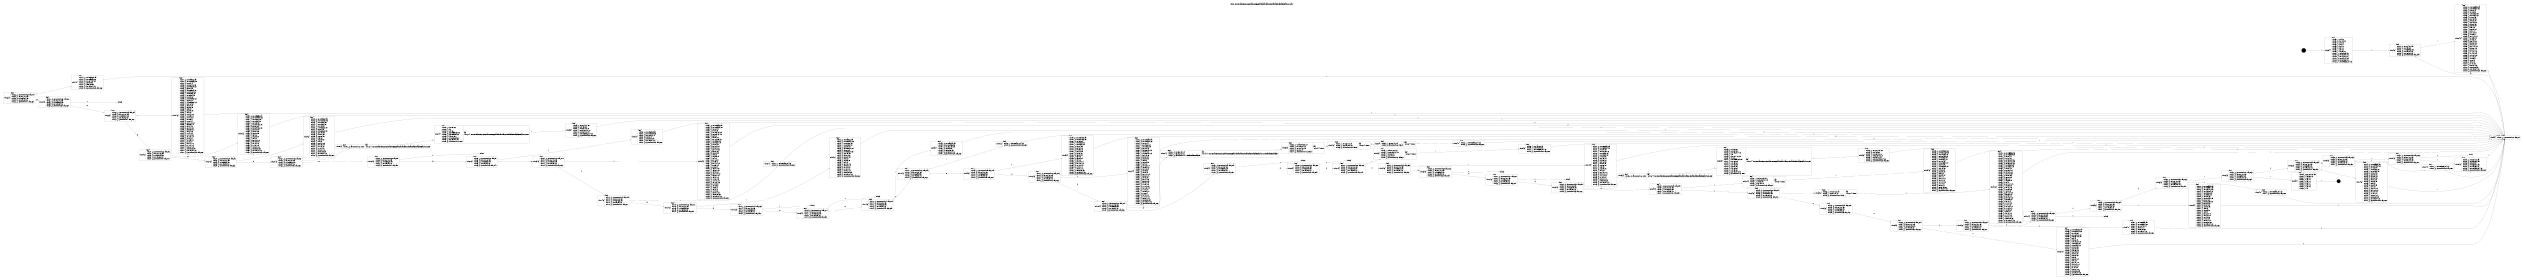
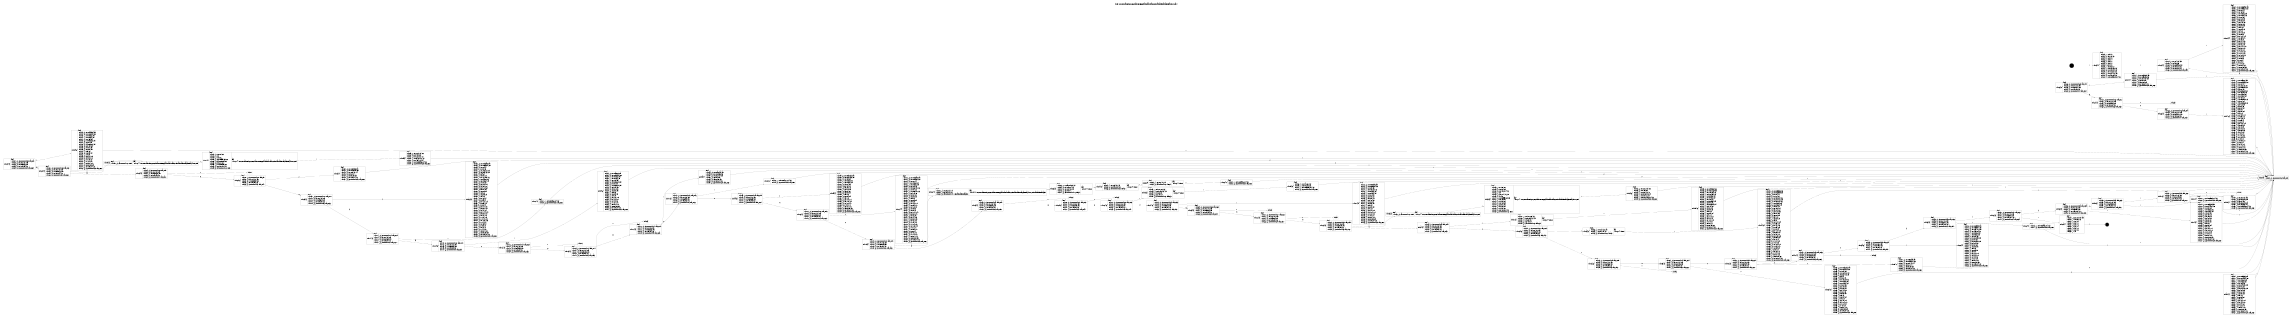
node "0x40167e [25]": removed
node "0x4019f5": added
